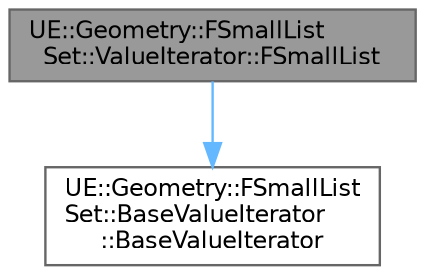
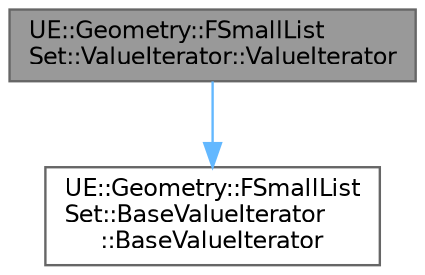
node "UE::Geometry::FSmallList Set::ValueIterator::FSmallList": label "UE::Geometry::FSmallList Set::ValueIterator::FSmallList" -> "UE::Geometry::FSmallList Set::ValueIterator::ValueIterator"
